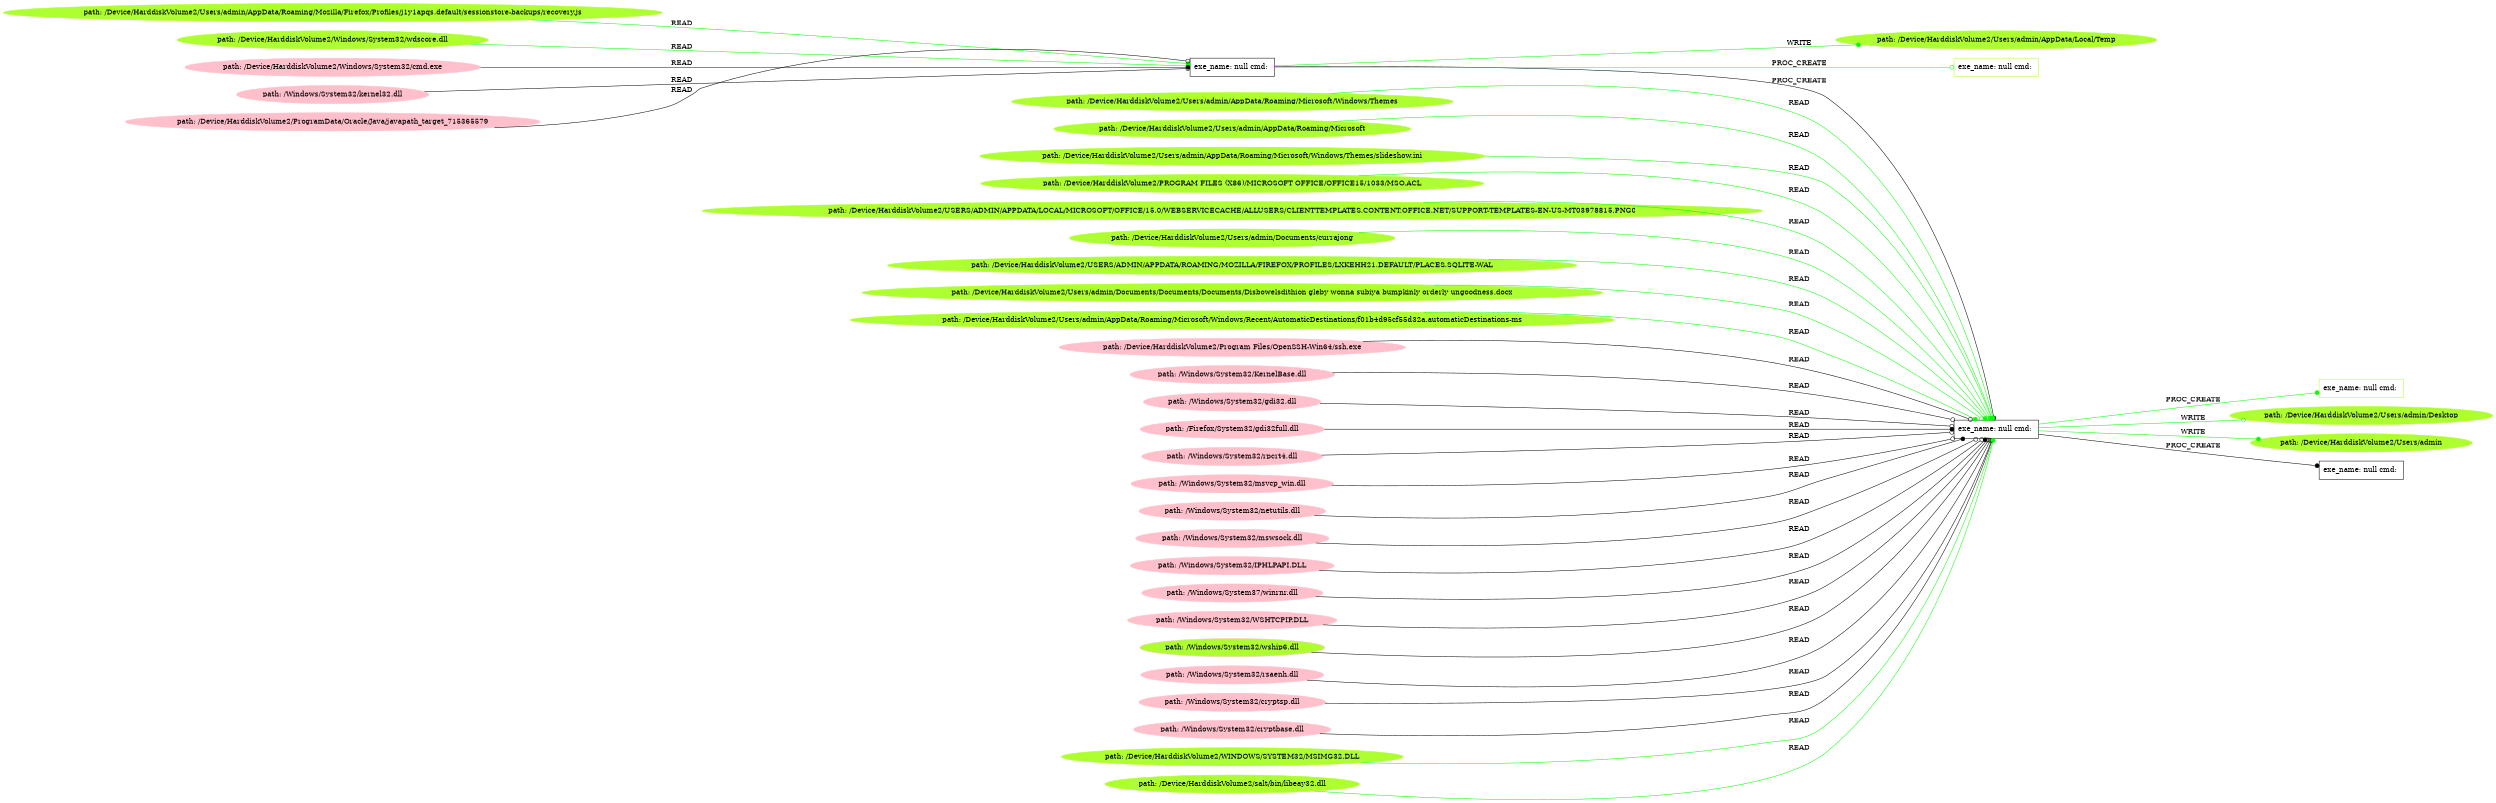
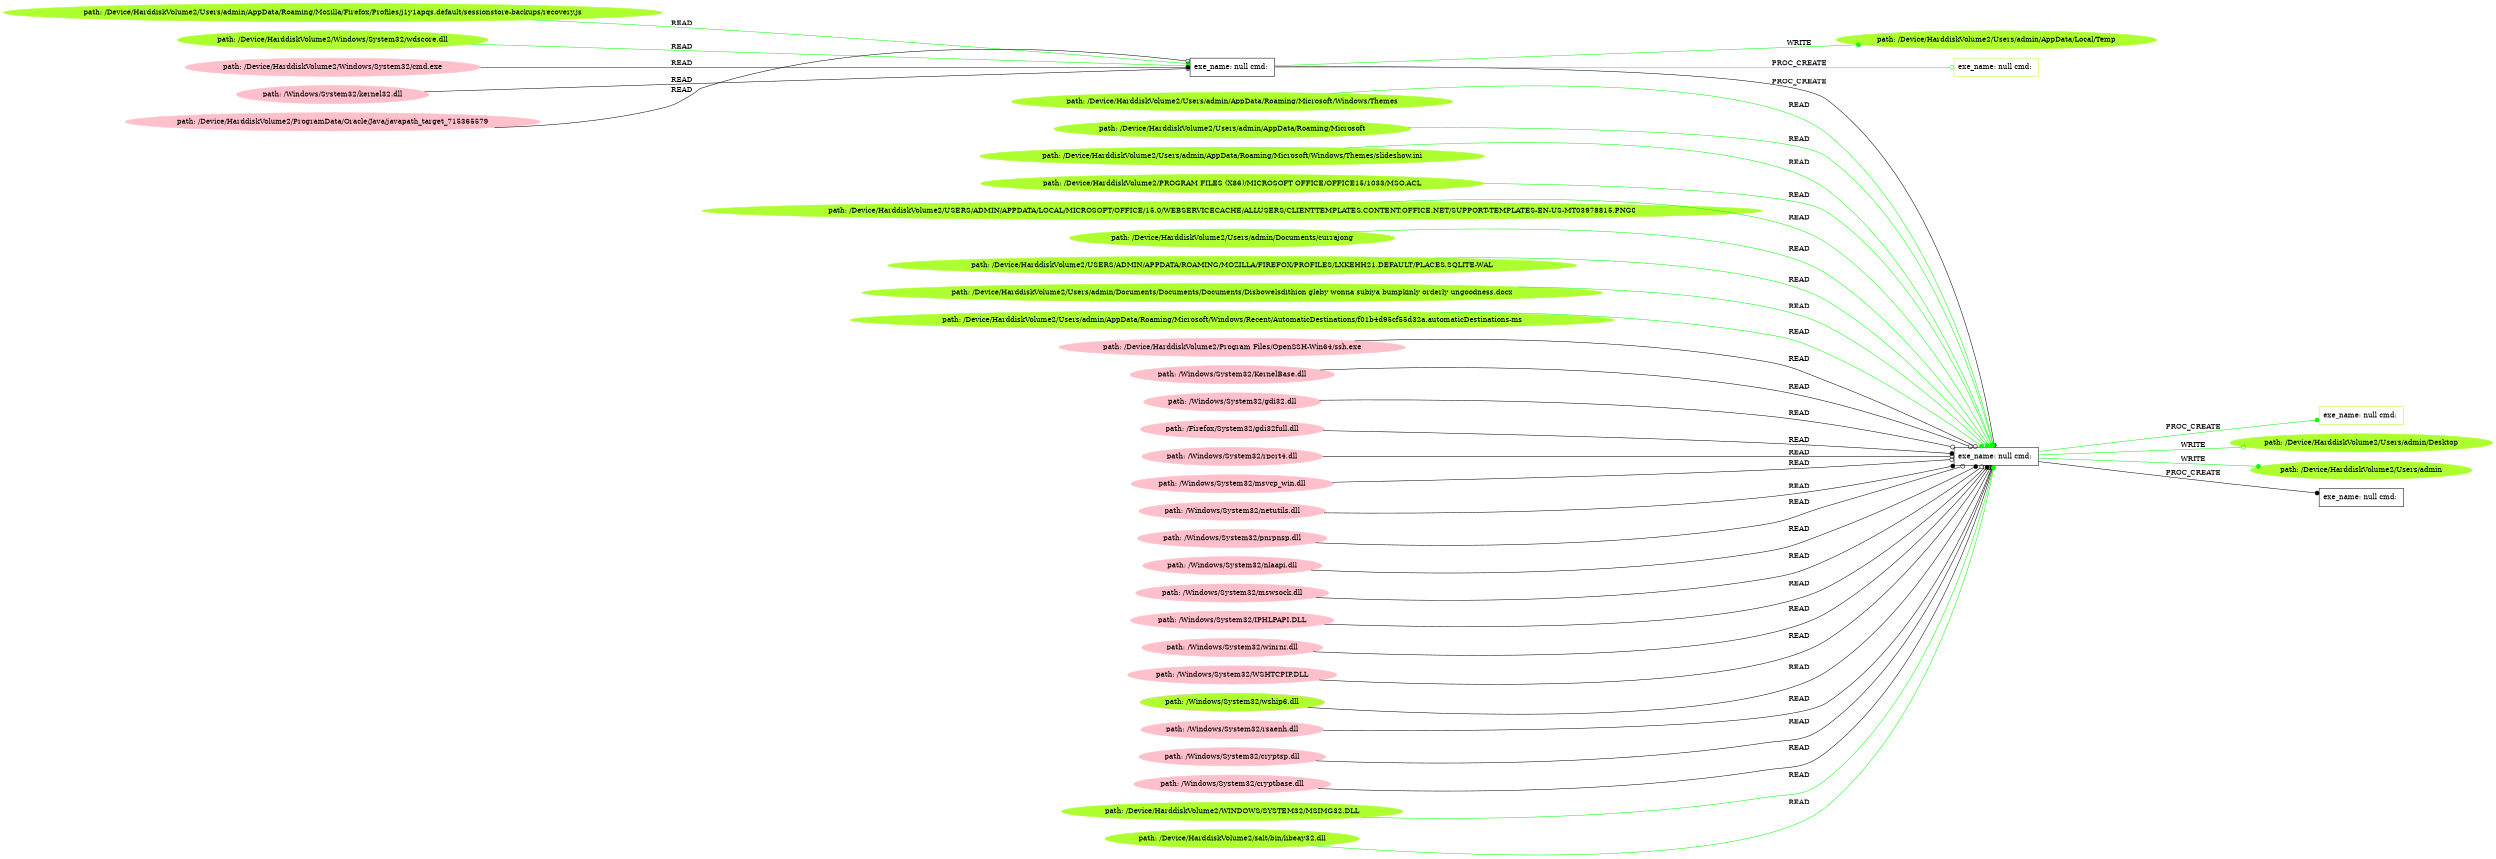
node "path: /Windows/System32/pnrpnsp.dll": added
node "path: /Windows/System32/nlaapi.dll": added
node "path: /Windows/System37/winrnr.dll": label "path: /Windows/System37/winrnr.dll" -> "path: /Windows/System32/winrnr.dll"
